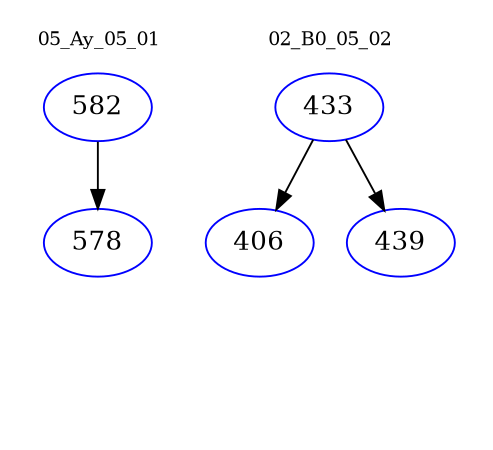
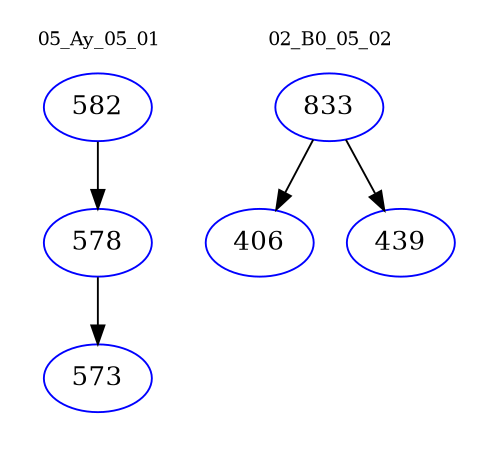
node "433": label "433" -> "833"
node "573": added
